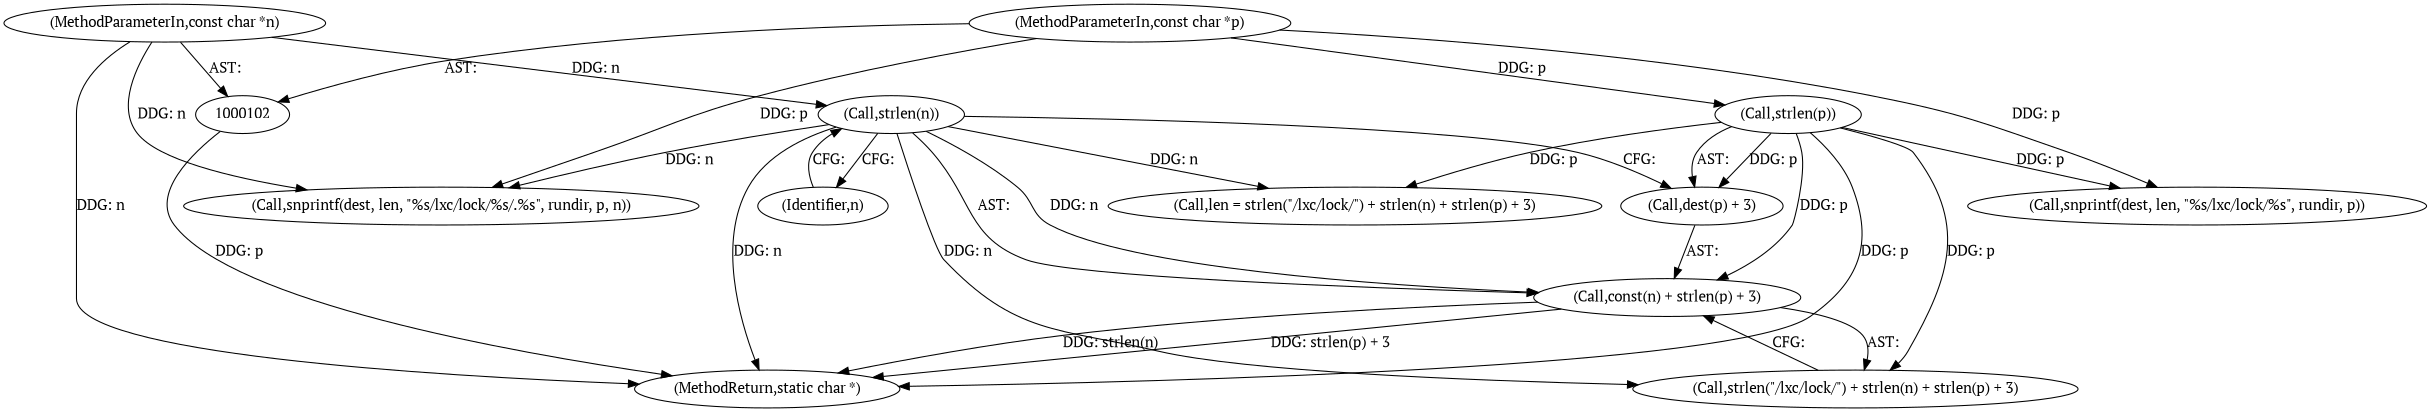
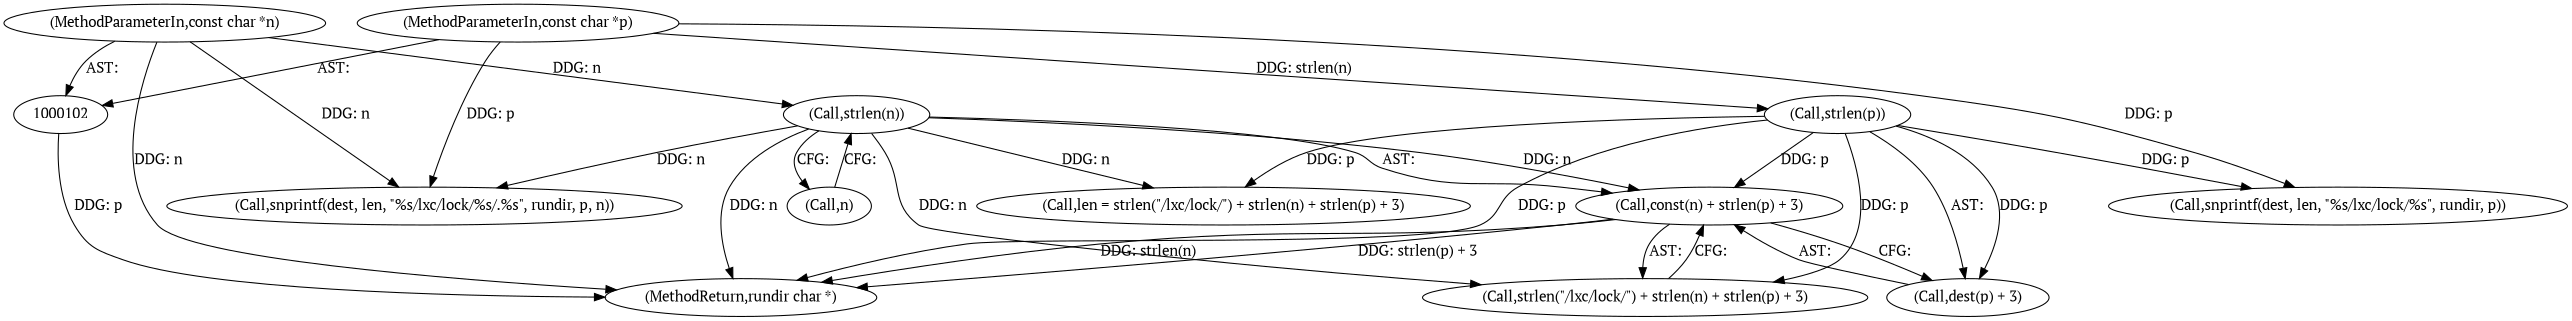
edge "(MethodParameterIn,const char *p)" -> "(Call,strlen(p))": label "DDG: p" -> "DDG: strlen(n)"
edge "(Call,strlen(n))" -> "(Call,dest(p) + 3)": now "(Call,const(n) + strlen(p) + 3)" -> "(Call,dest(p) + 3)"
node "(Identifier,n)": label "(Identifier,n)" -> "(Call,n)"
node "(MethodReturn,static char *)": label "(MethodReturn,static char *)" -> "(MethodReturn,rundir char *)"
